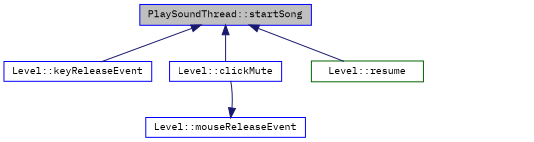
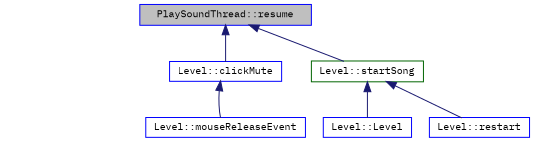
node "PlaySoundThread::startSong": label "PlaySoundThread::startSong" -> "PlaySoundThread::resume"
node "Level::keyReleaseEvent": removed
node "Level::resume": label "Level::resume" -> "Level::startSong"
edge "Level::clickMute" -> "Level::mouseReleaseEvent": reversed
node "Level::Level": added
node "Level::restart": added
